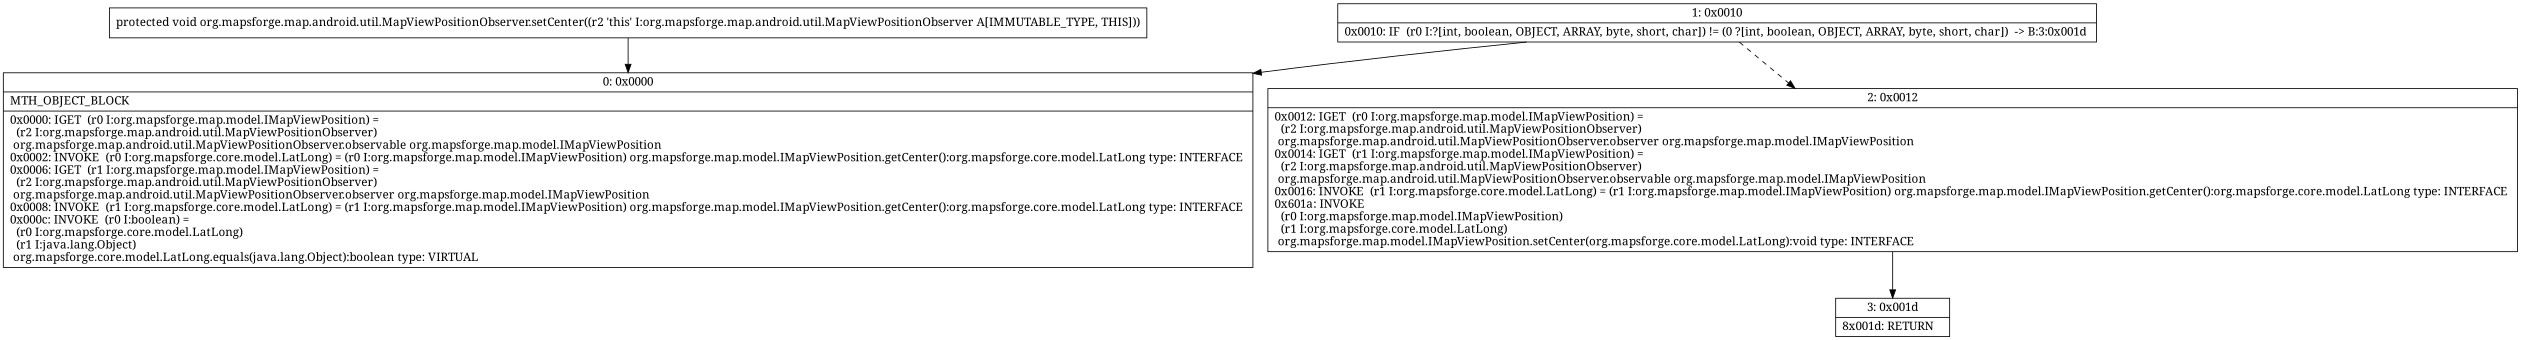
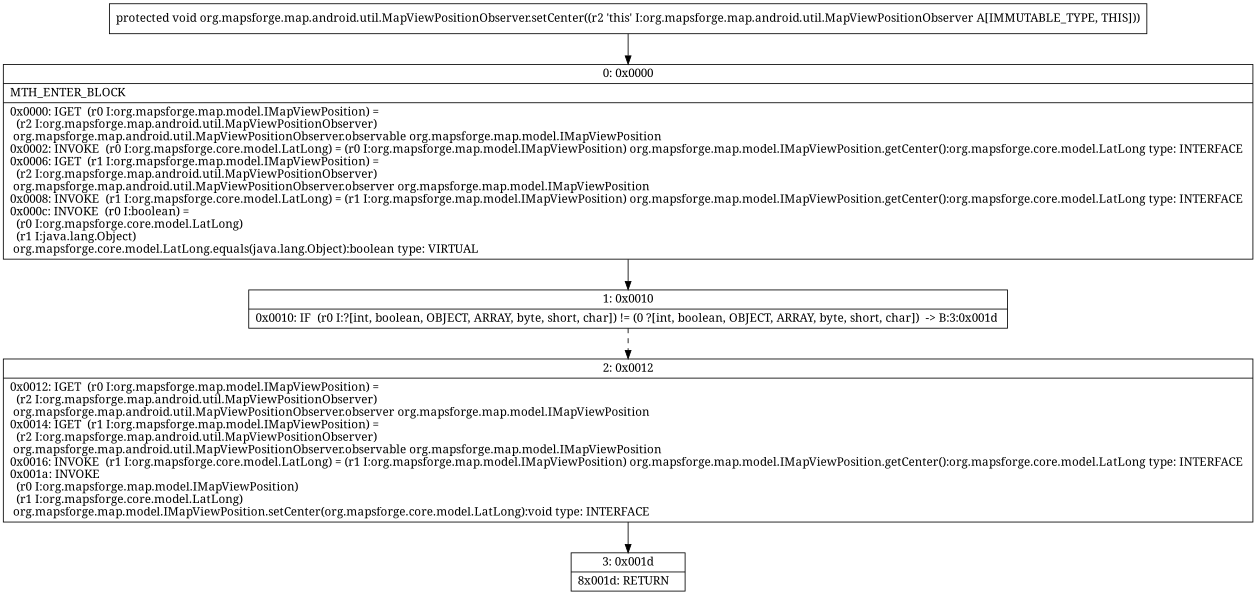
edge "1: 0x0010" -> "0: 0x0000": reversed
node "0: 0x0000": text "MTH_OBJECT_BLOCK" -> "MTH_ENTER_BLOCK"
node "2: 0x0012": text "0x601a: INVOKE" -> "0x001a: INVOKE"
